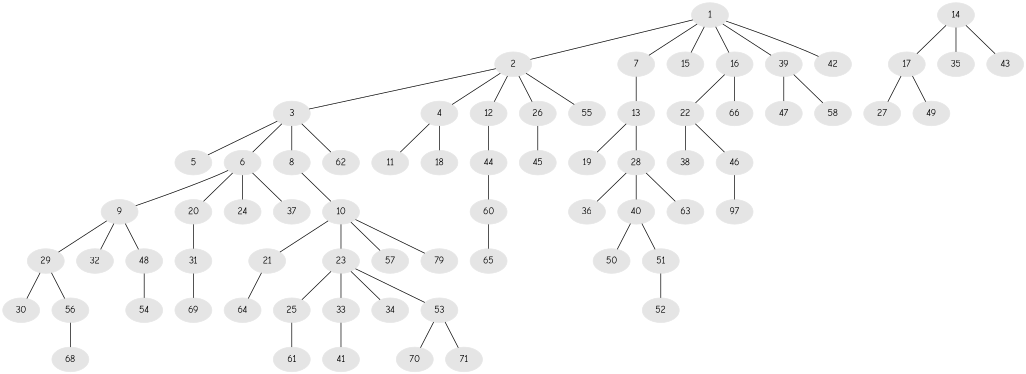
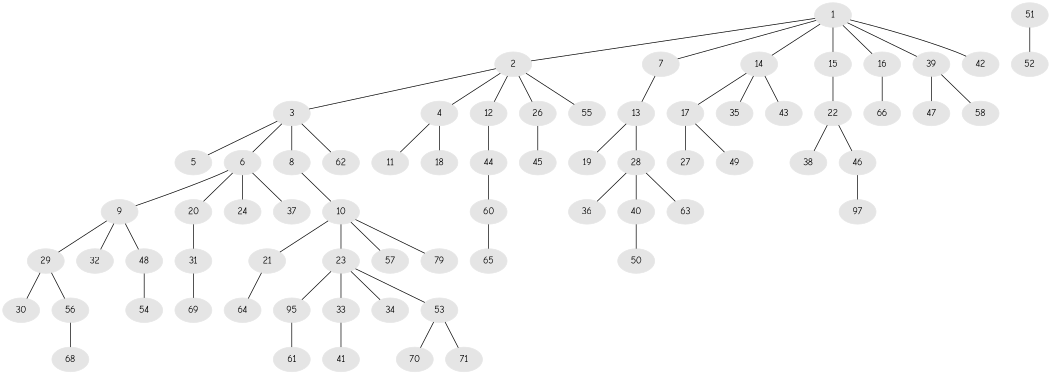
edge "1" -- "14": added
edge "16" -- "22": now "15" -- "22"
edge "40" -- "51": removed
node "25": label "25" -> "95"
